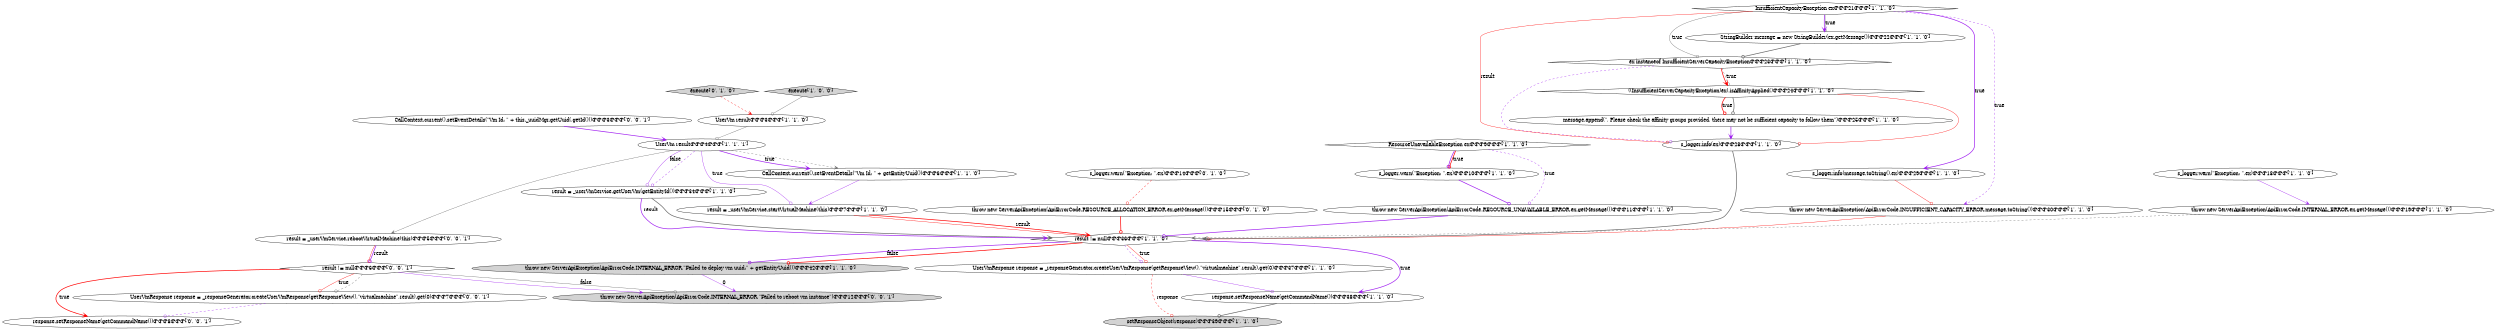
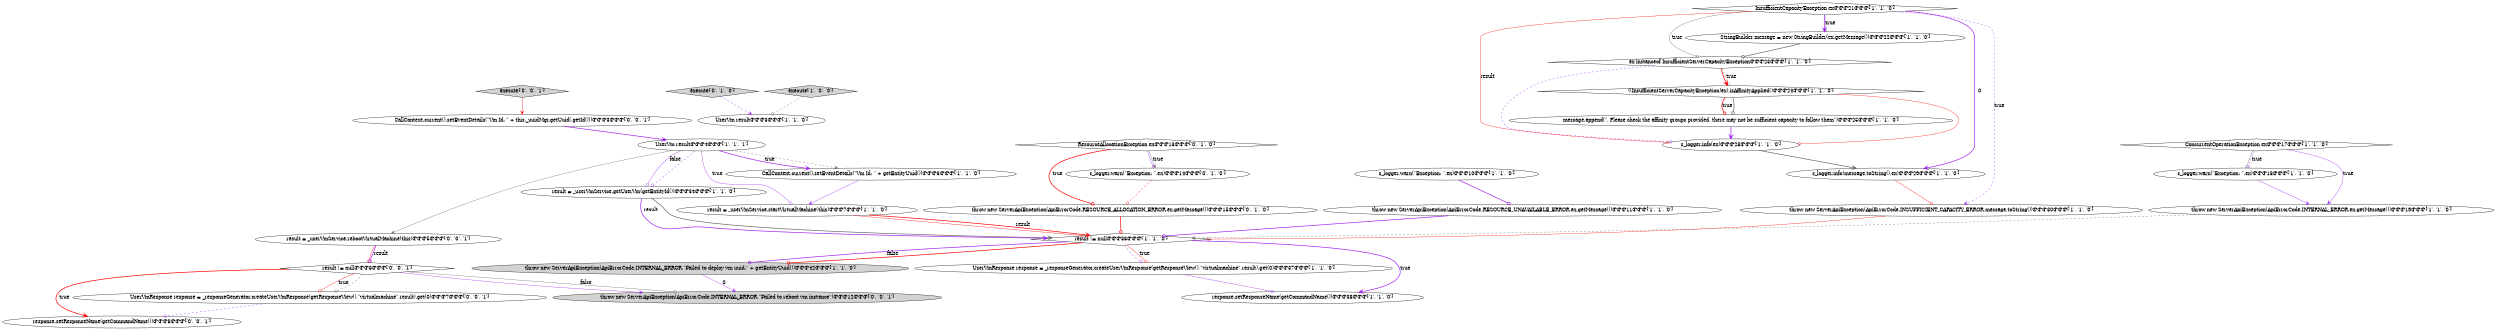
node "execute['0', '0', '1']": added
edge "InsufficientCapacityException ex@@@21@@@['1', '1', '0']" -> "s_logger.info(message.toString(),ex)@@@29@@@['1', '1', '0']": label "true" -> "0"
edge "execute['0', '1', '0']" -> "UserVm result@@@3@@@['1', '1', '0']": color red -> purple
edge "execute['1', '0', '0']" -> "UserVm result@@@3@@@['1', '1', '0']": style solid -> dashed
edge "UserVm result@@@3@@@['1', '1', '0']" -> "UserVm result@@@4@@@['1', '1', '1']": removed
node "ResourceAllocationException ex@@@13@@@['0', '1', '0']": added
node "ResourceUnavailableException ex@@@9@@@['1', '1', '0']": removed
node "ConcurrentOperationException ex@@@17@@@['1', '1', '0']": added
edge "s_logger.info(ex)@@@28@@@['1', '1', '0']" -> "result != null@@@36@@@['1', '1', '0']": now "s_logger.info(ex)@@@28@@@['1', '1', '0']" -> "s_logger.info(message.toString(),ex)@@@29@@@['1', '1', '0']"
node "setResponseObject(response)@@@39@@@['1', '1', '0']": removed
